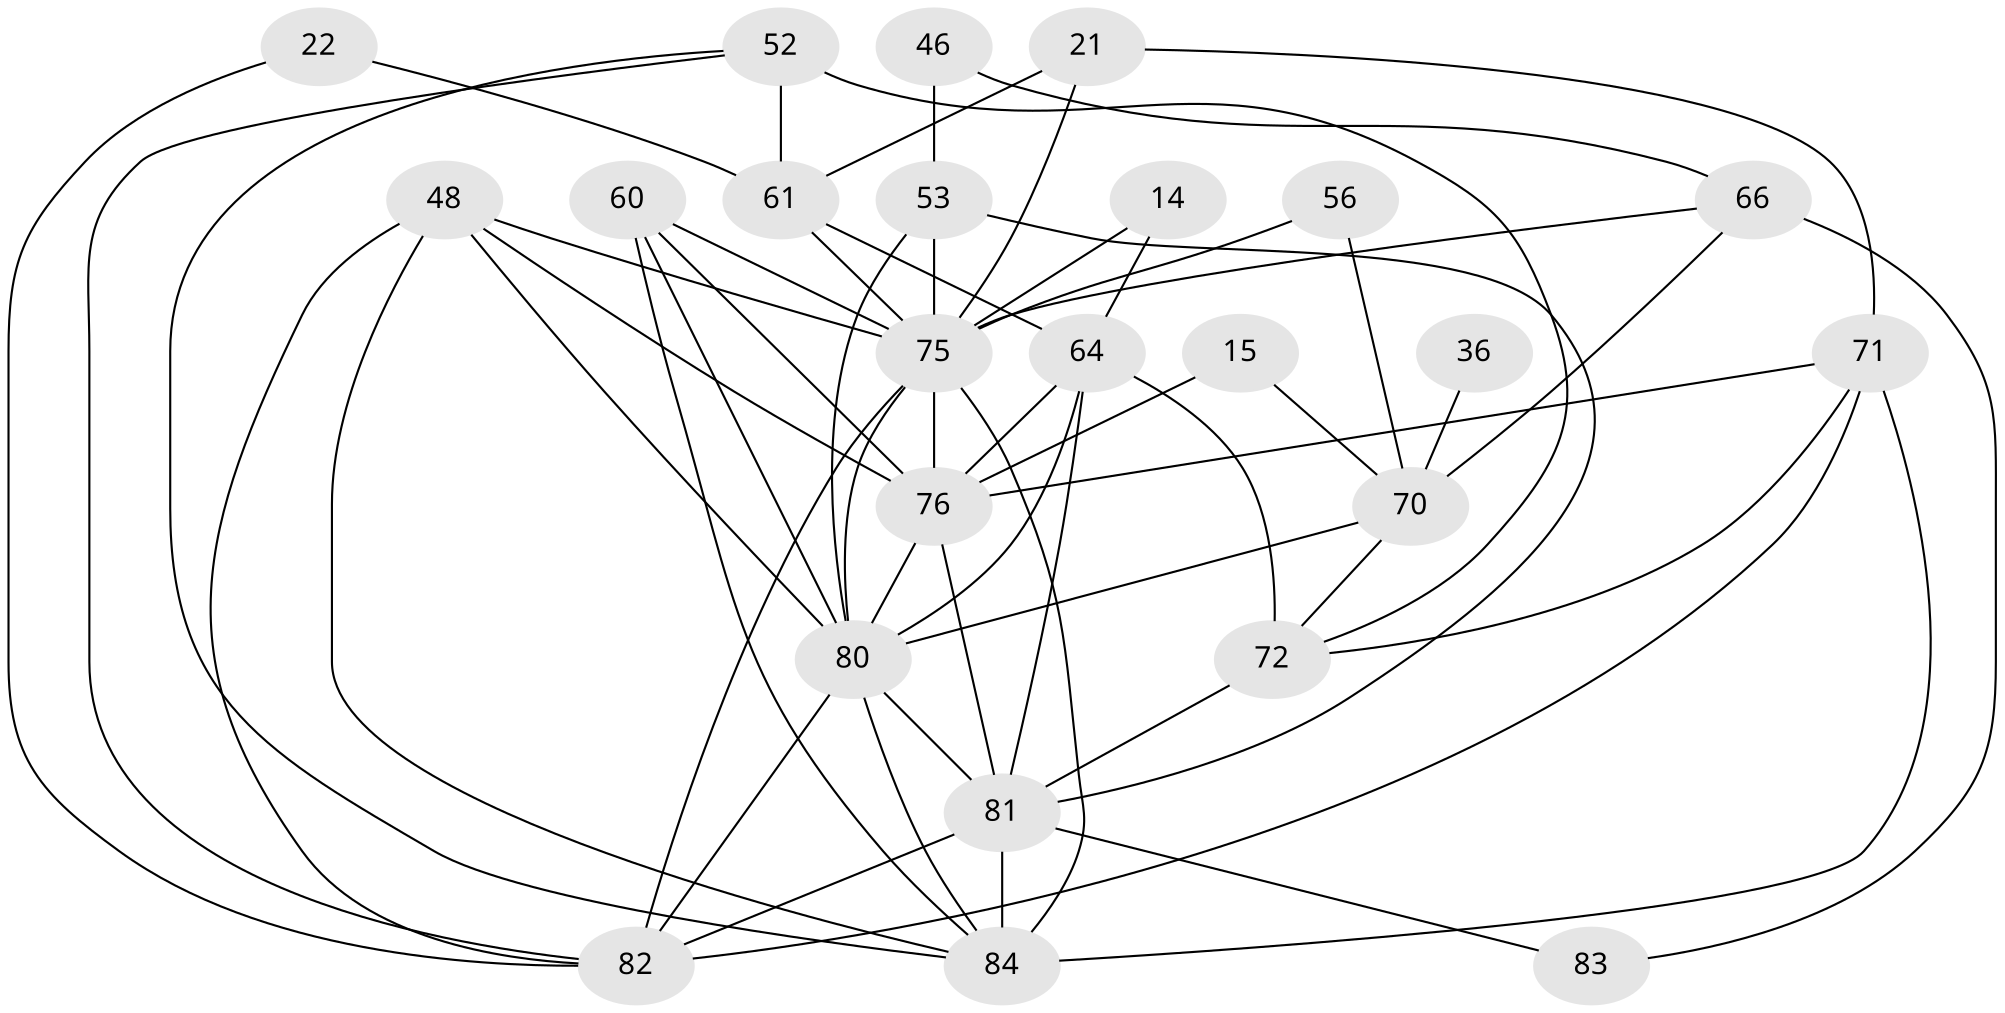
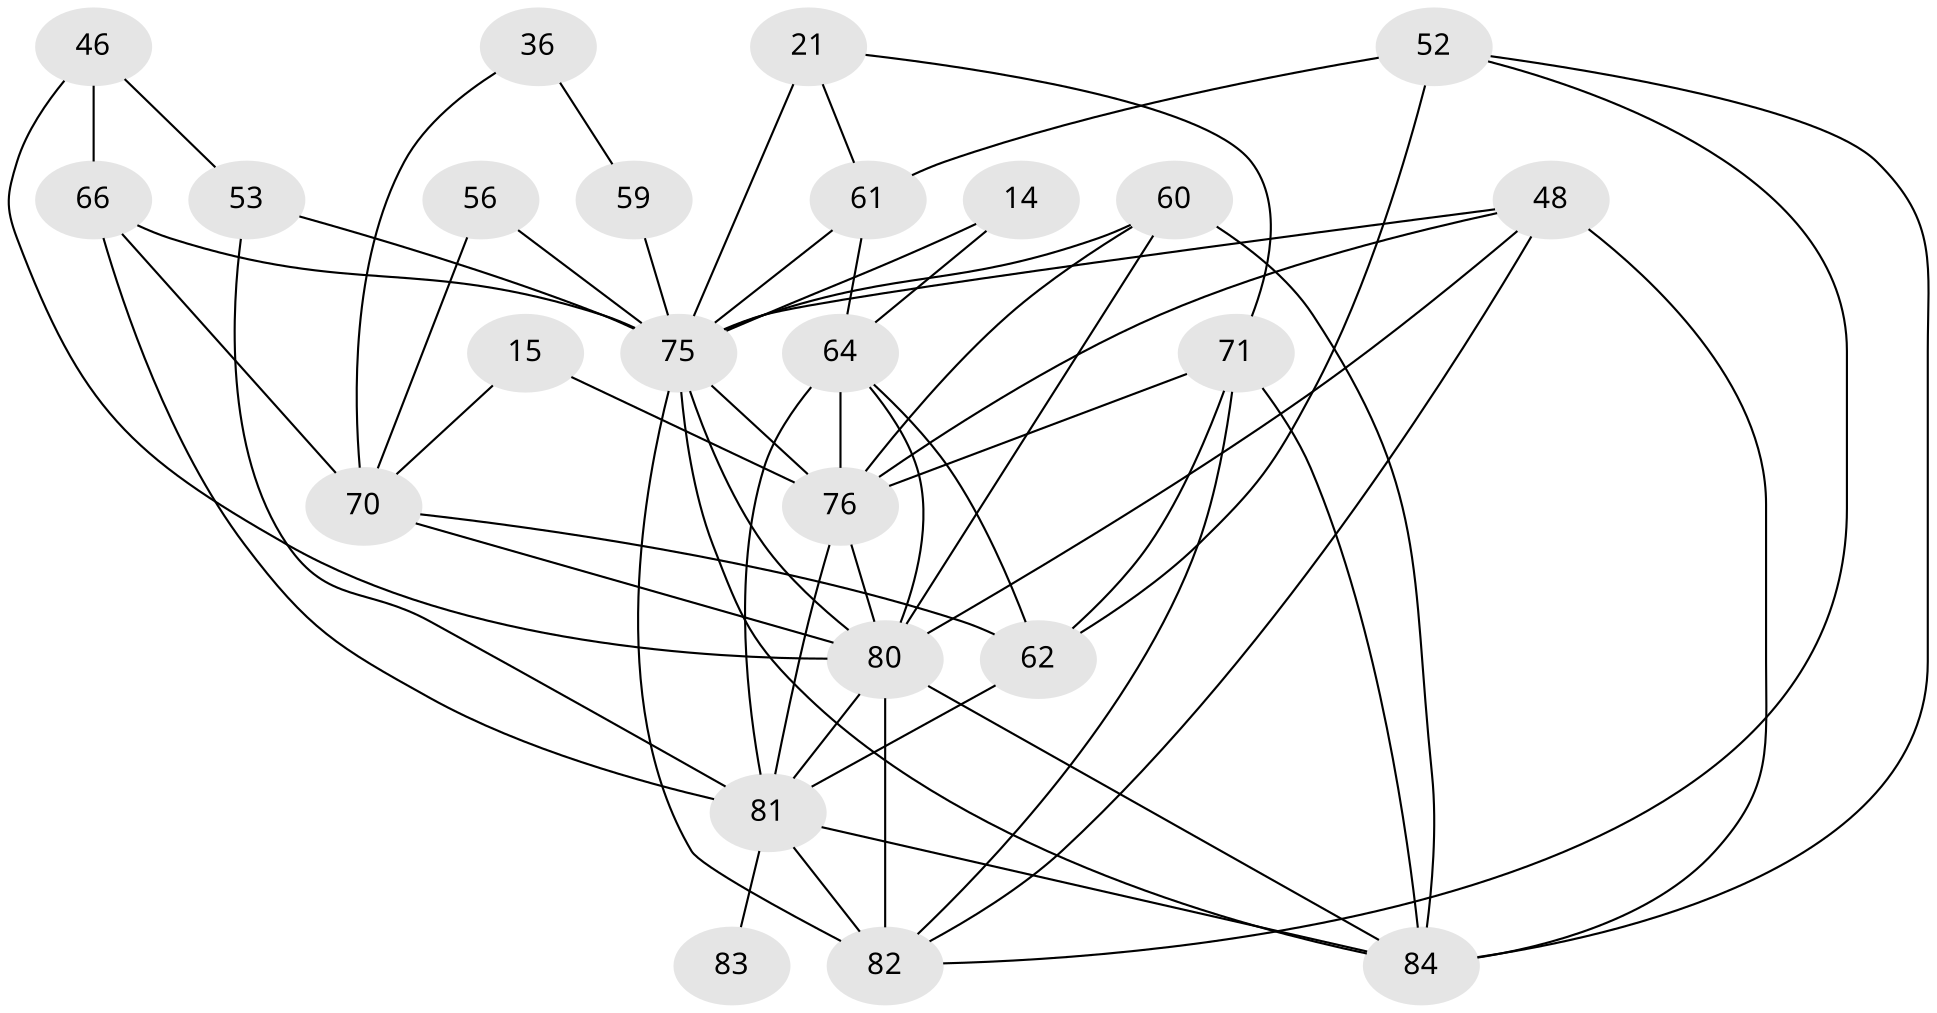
node "22": removed
node "59": added
edge "53" -- "80": now "46" -- "80"
edge "66" -- "83": now "66" -- "81"
node "72": label "72" -> "62"
